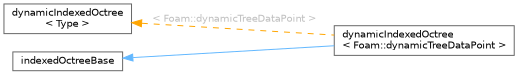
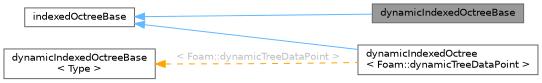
node "dynamicIndexedOctreeBase": added
node "dynamicIndexedOctree < Type >": label "dynamicIndexedOctree < Type >" -> "dynamicIndexedOctreeBase < Type >"
